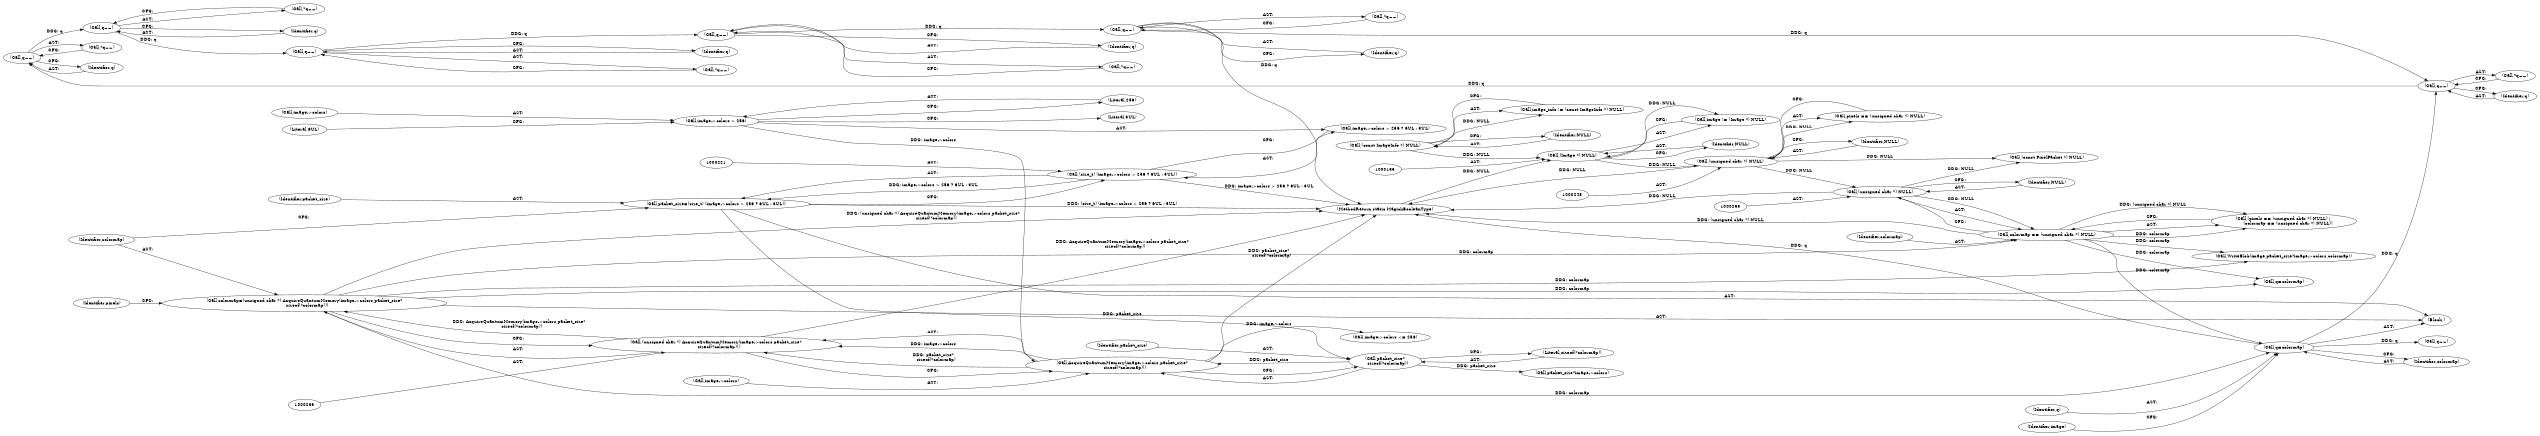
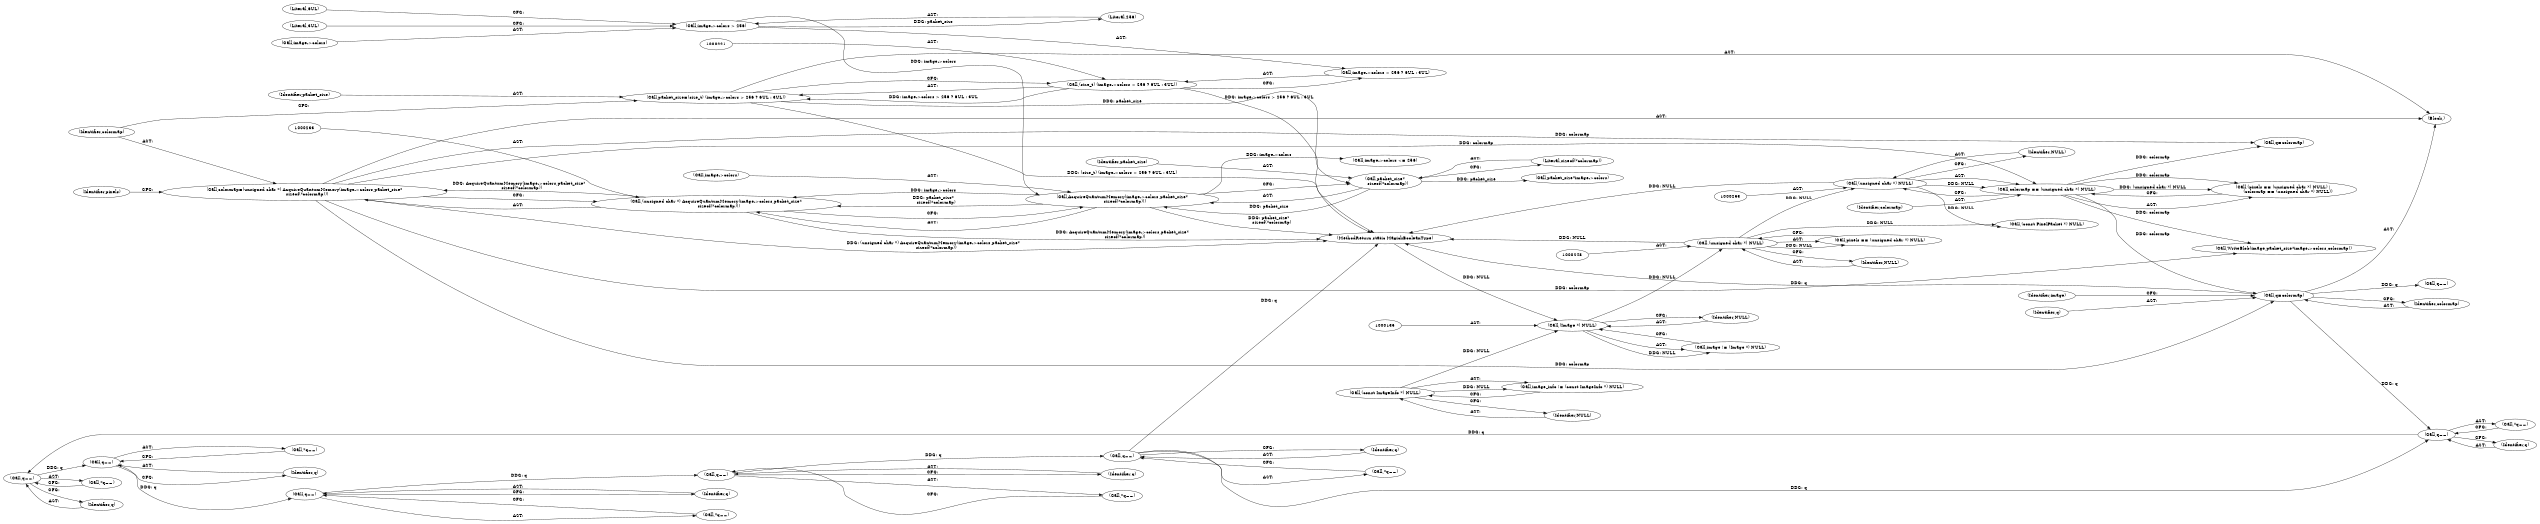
edge "(Call,image->colors > 256)" -> "(Literal,256)": label "CFG: " -> "DDG: packet_size"
edge "(Call,image->colors > 256)" -> "(Literal,3UL)": reversed
edge "(Call,colormap == (unsigned char *) NULL)" -> "(MethodReturn,static MagickBooleanType)": removed, label "DDG: (unsigned char *) NULL"
